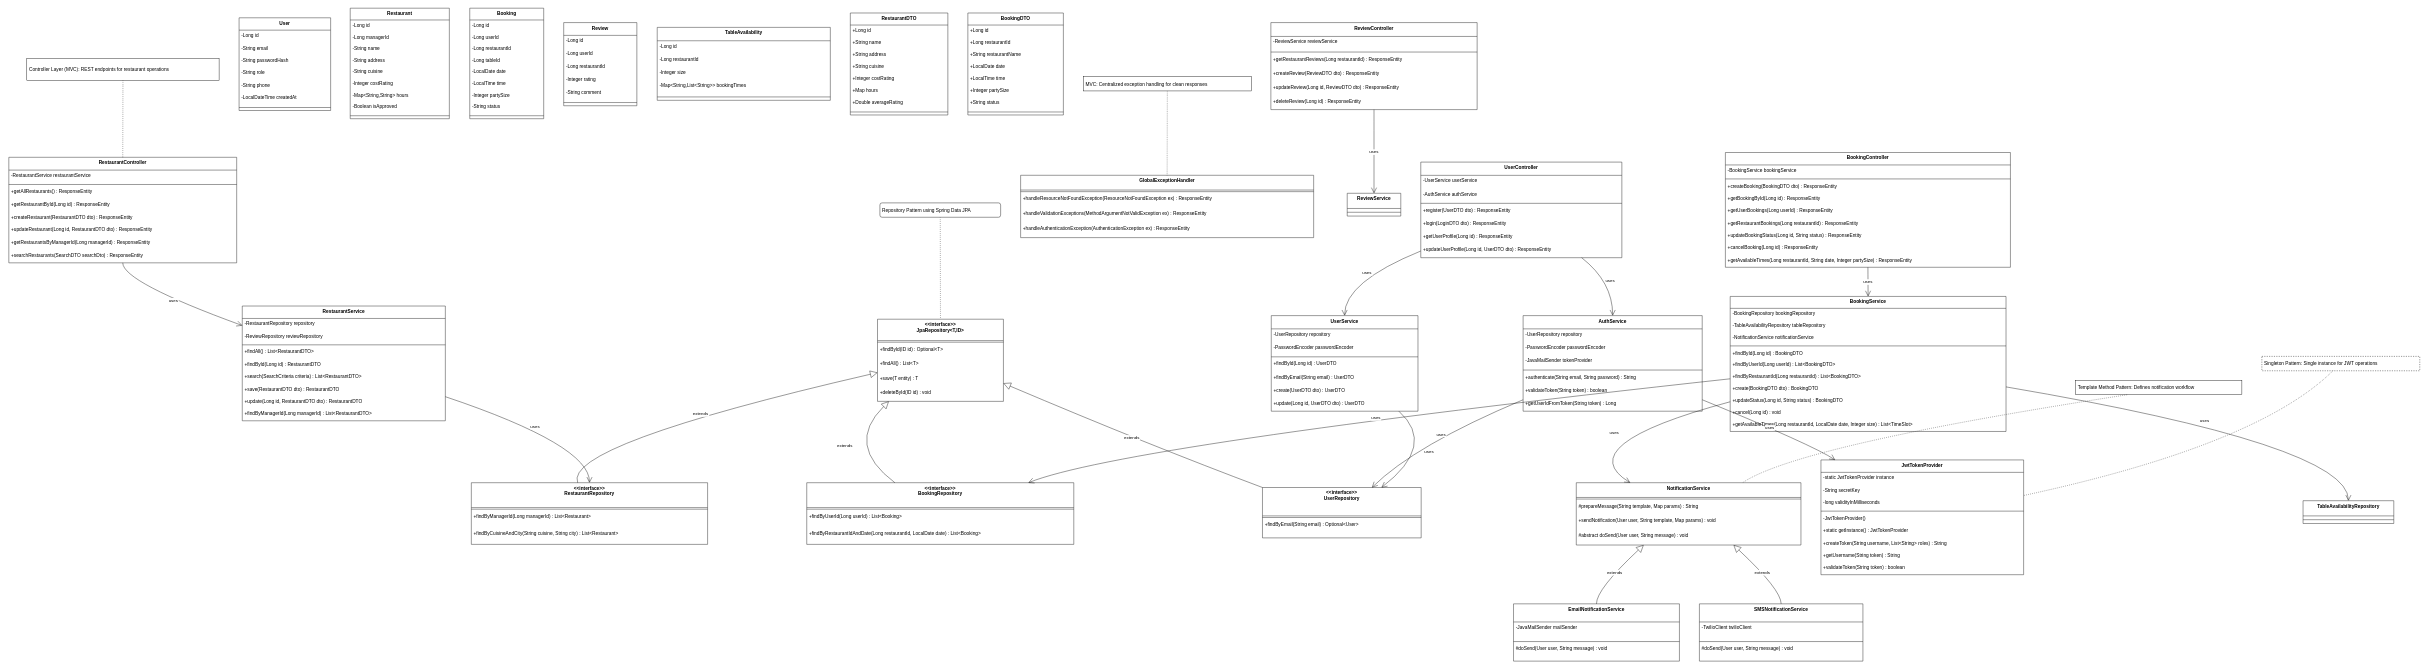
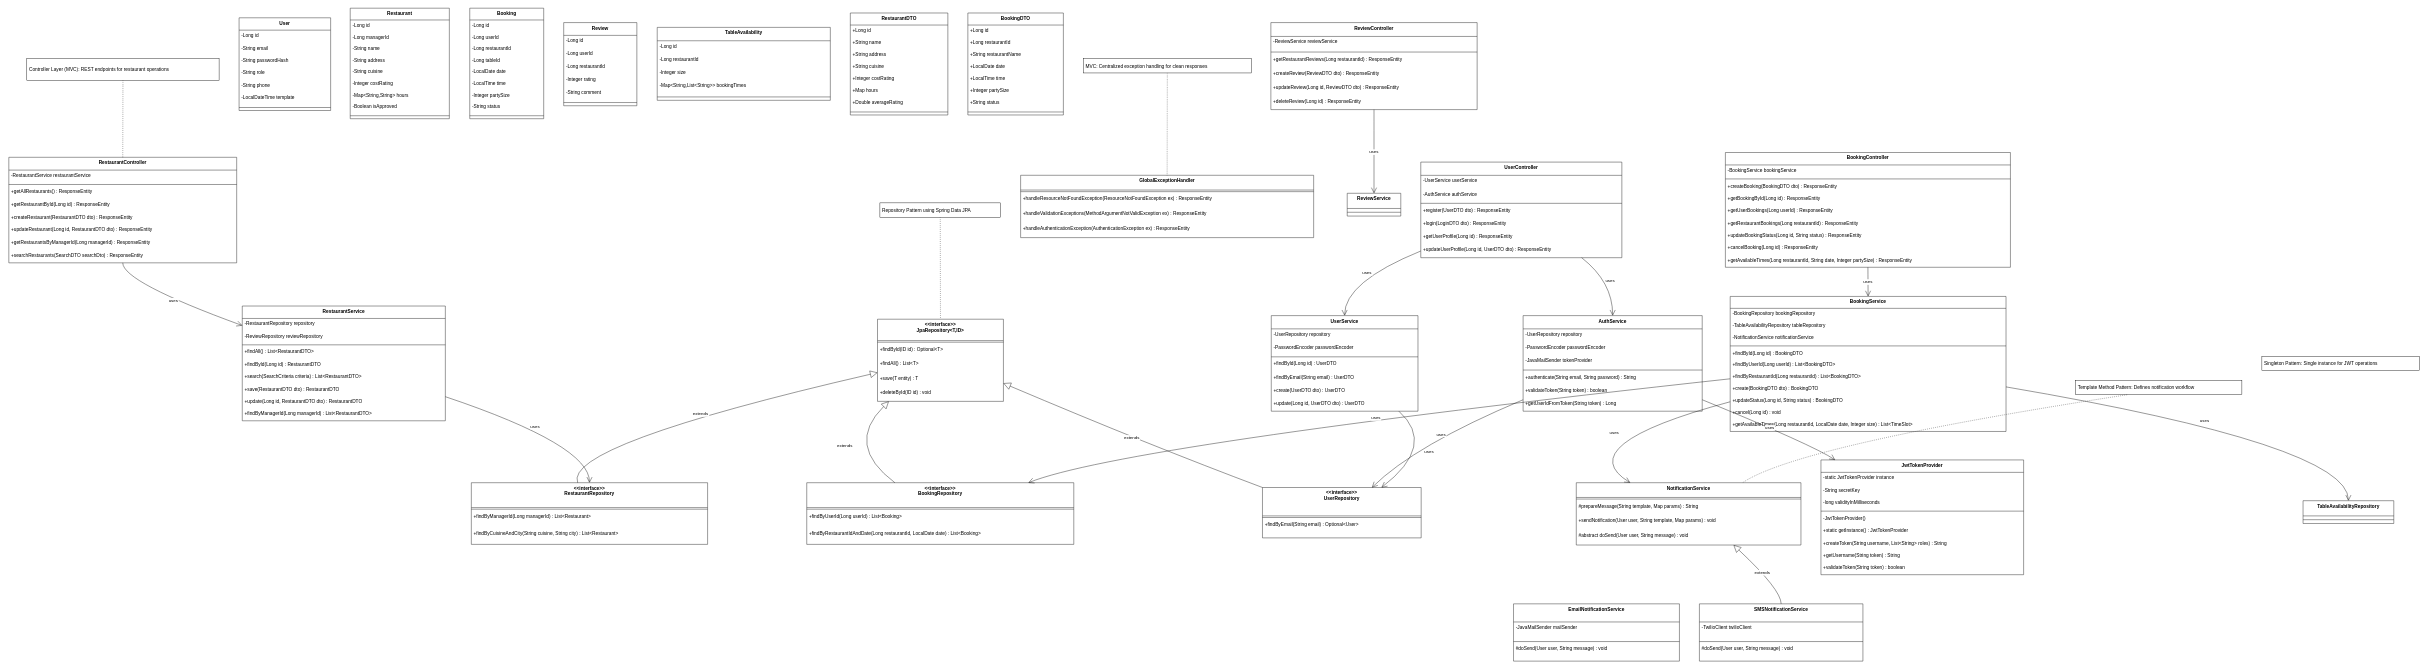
node "MVC: Centralized exception handling for clean responses": moved (1167, 84) -> (1167, 66)
node "-LocalDateTime createdAt": label "-LocalDateTime createdAt" -> "-LocalDateTime template"
node "Repository Pattern using Spring Data JPA": shape rounded rectangle -> rectangle
node "Singleton Pattern: Single instance for JWT operations": style dashed -> solid
edge "Singleton Pattern: Single instance for JWT operations" -- "JwtTokenProvider": removed
edge "EmailNotificationService" -> "NotificationService": removed, label "extends"
